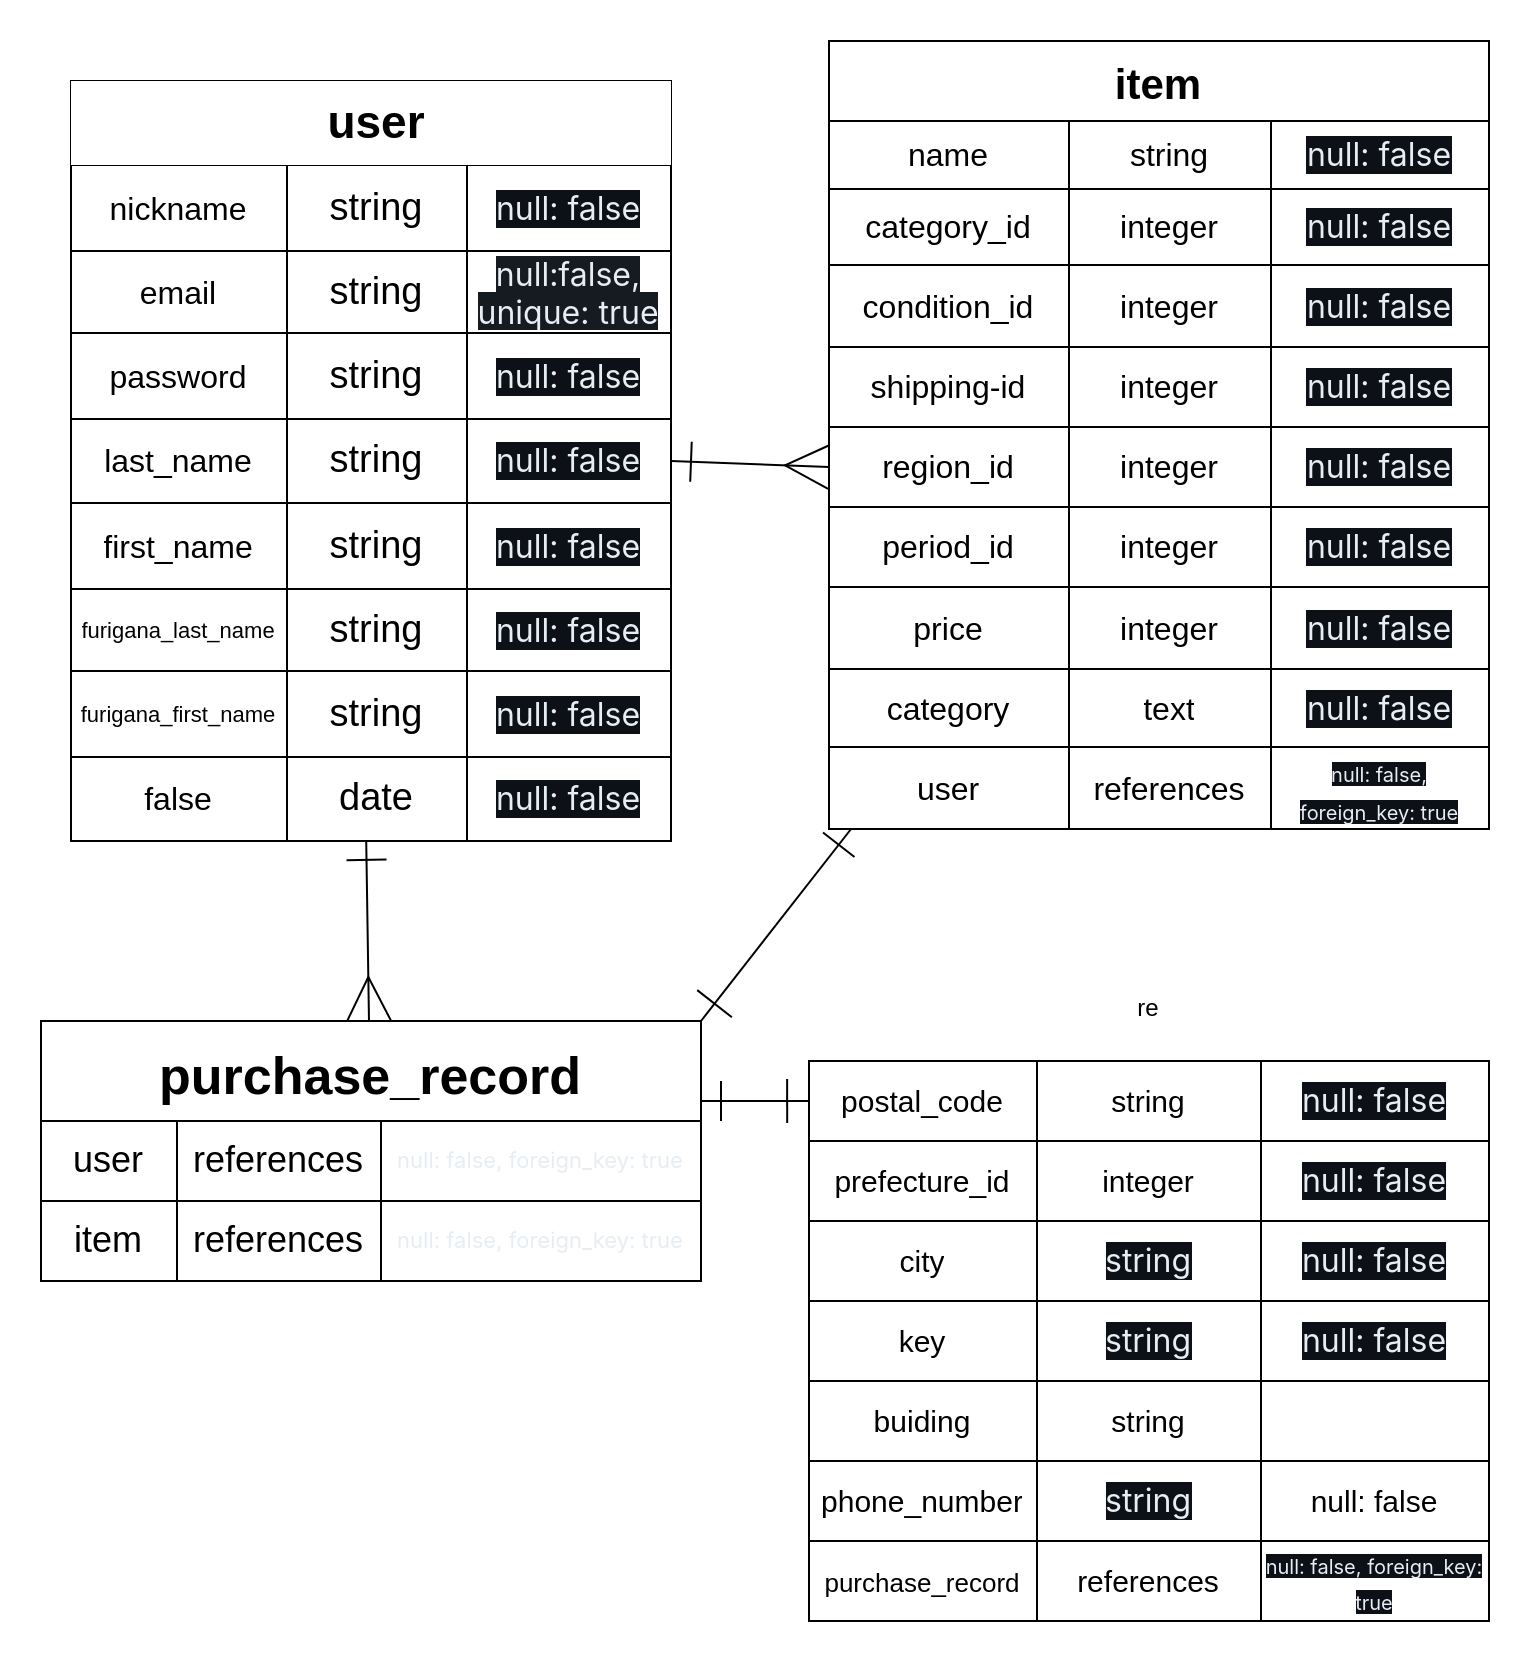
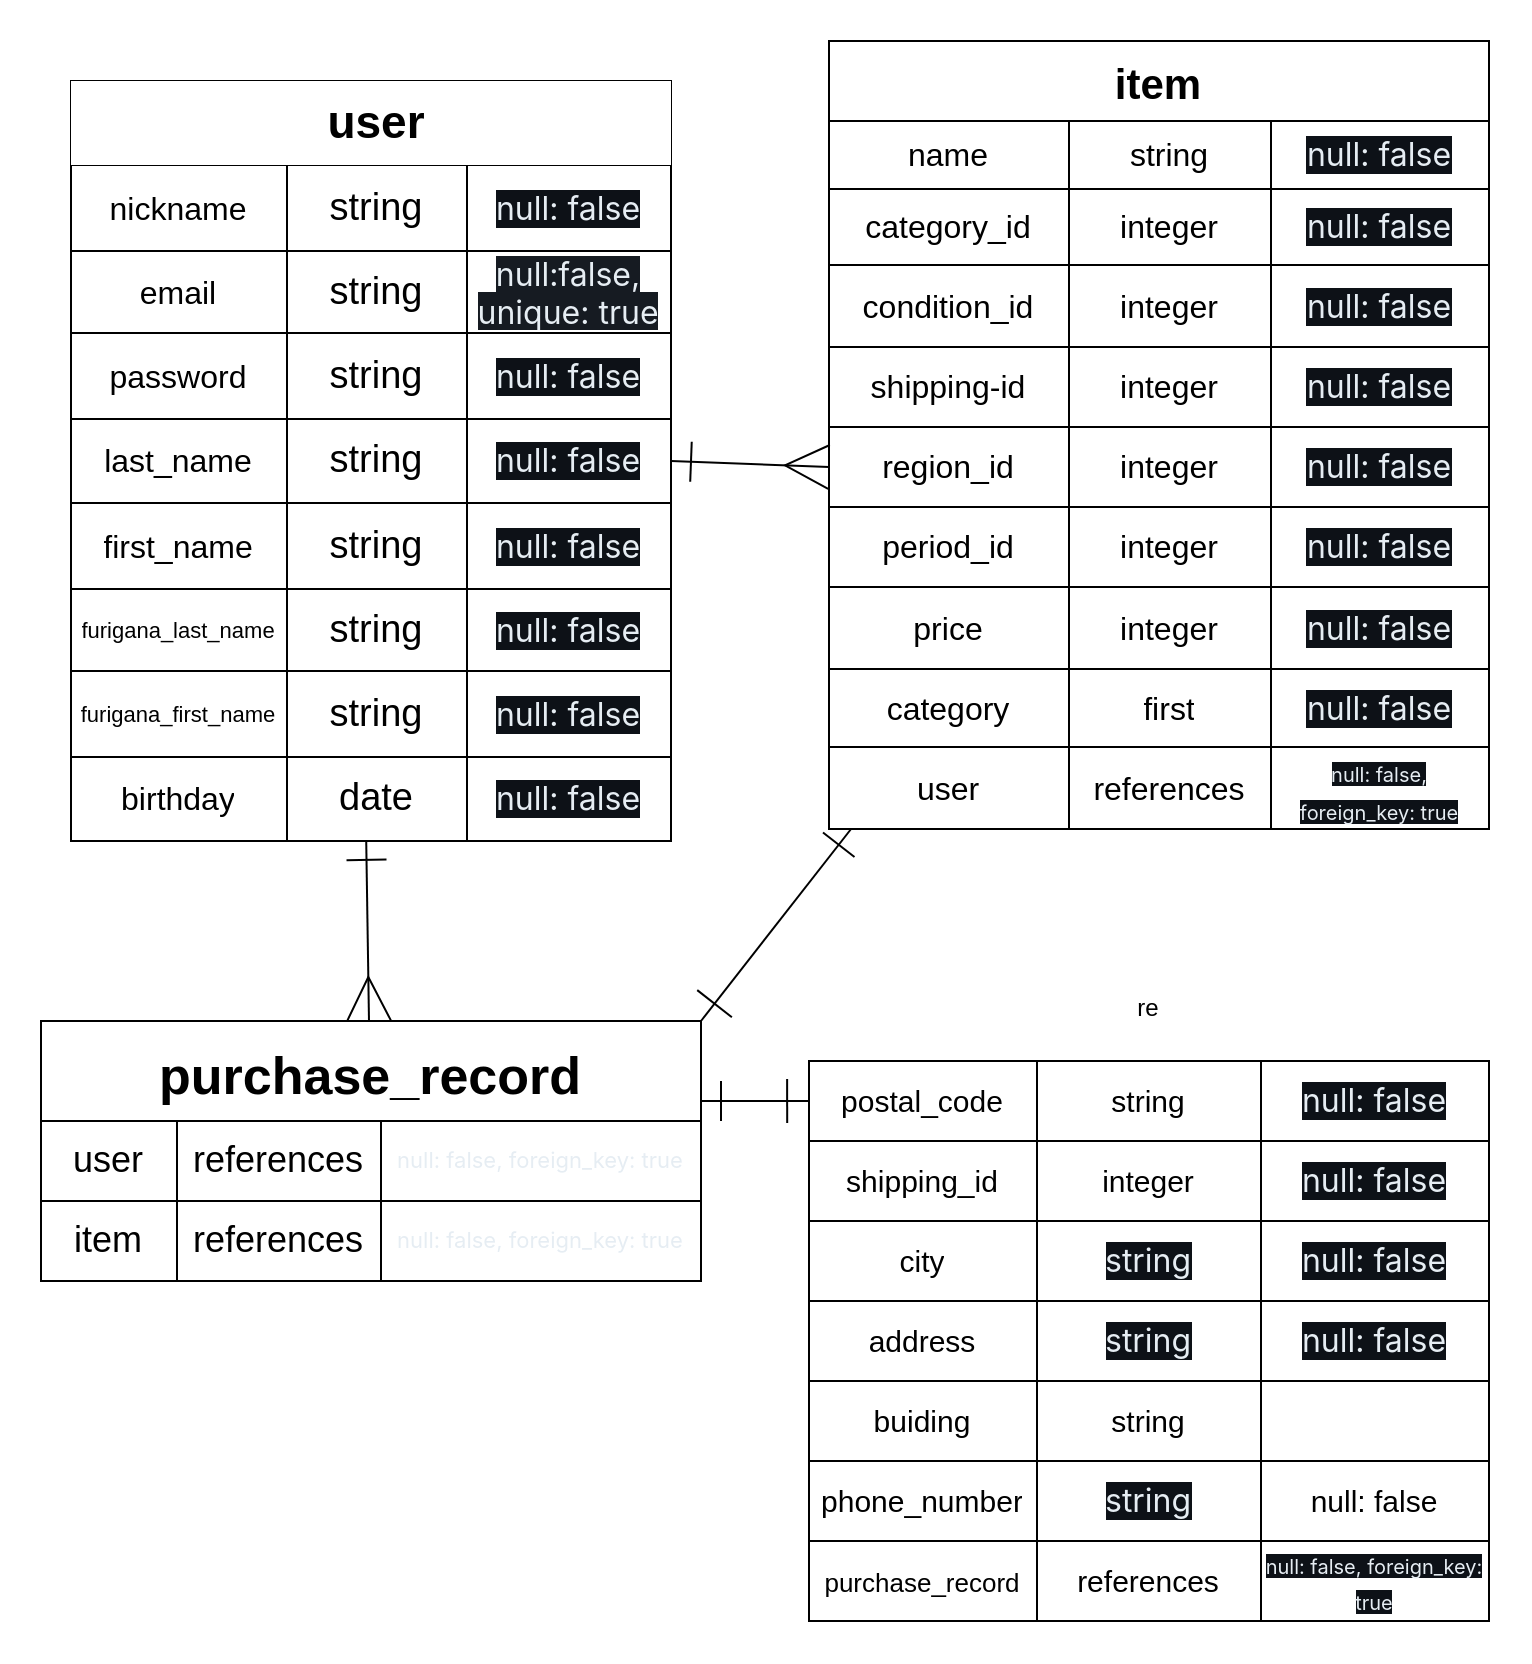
node "text": label "text" -> "first"
node "false": label "false" -> "birthday"
node "prefecture_id": label "prefecture_id" -> "shipping_id"
node "key": label "key" -> "address"
